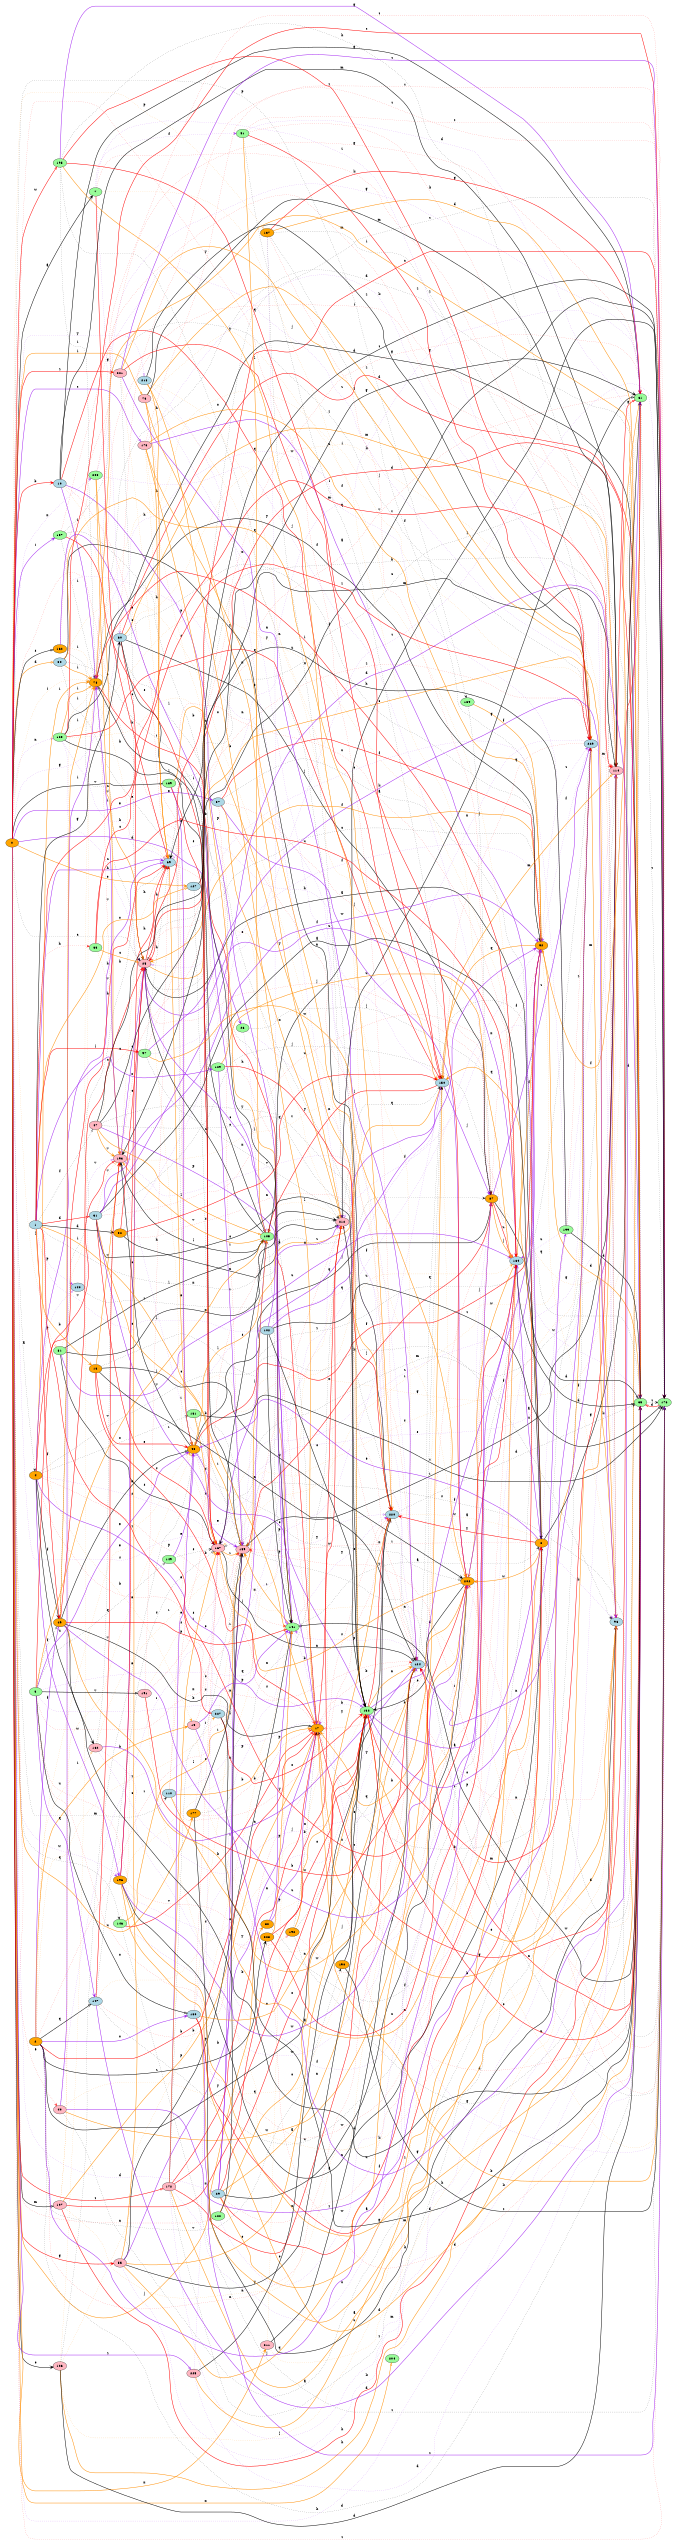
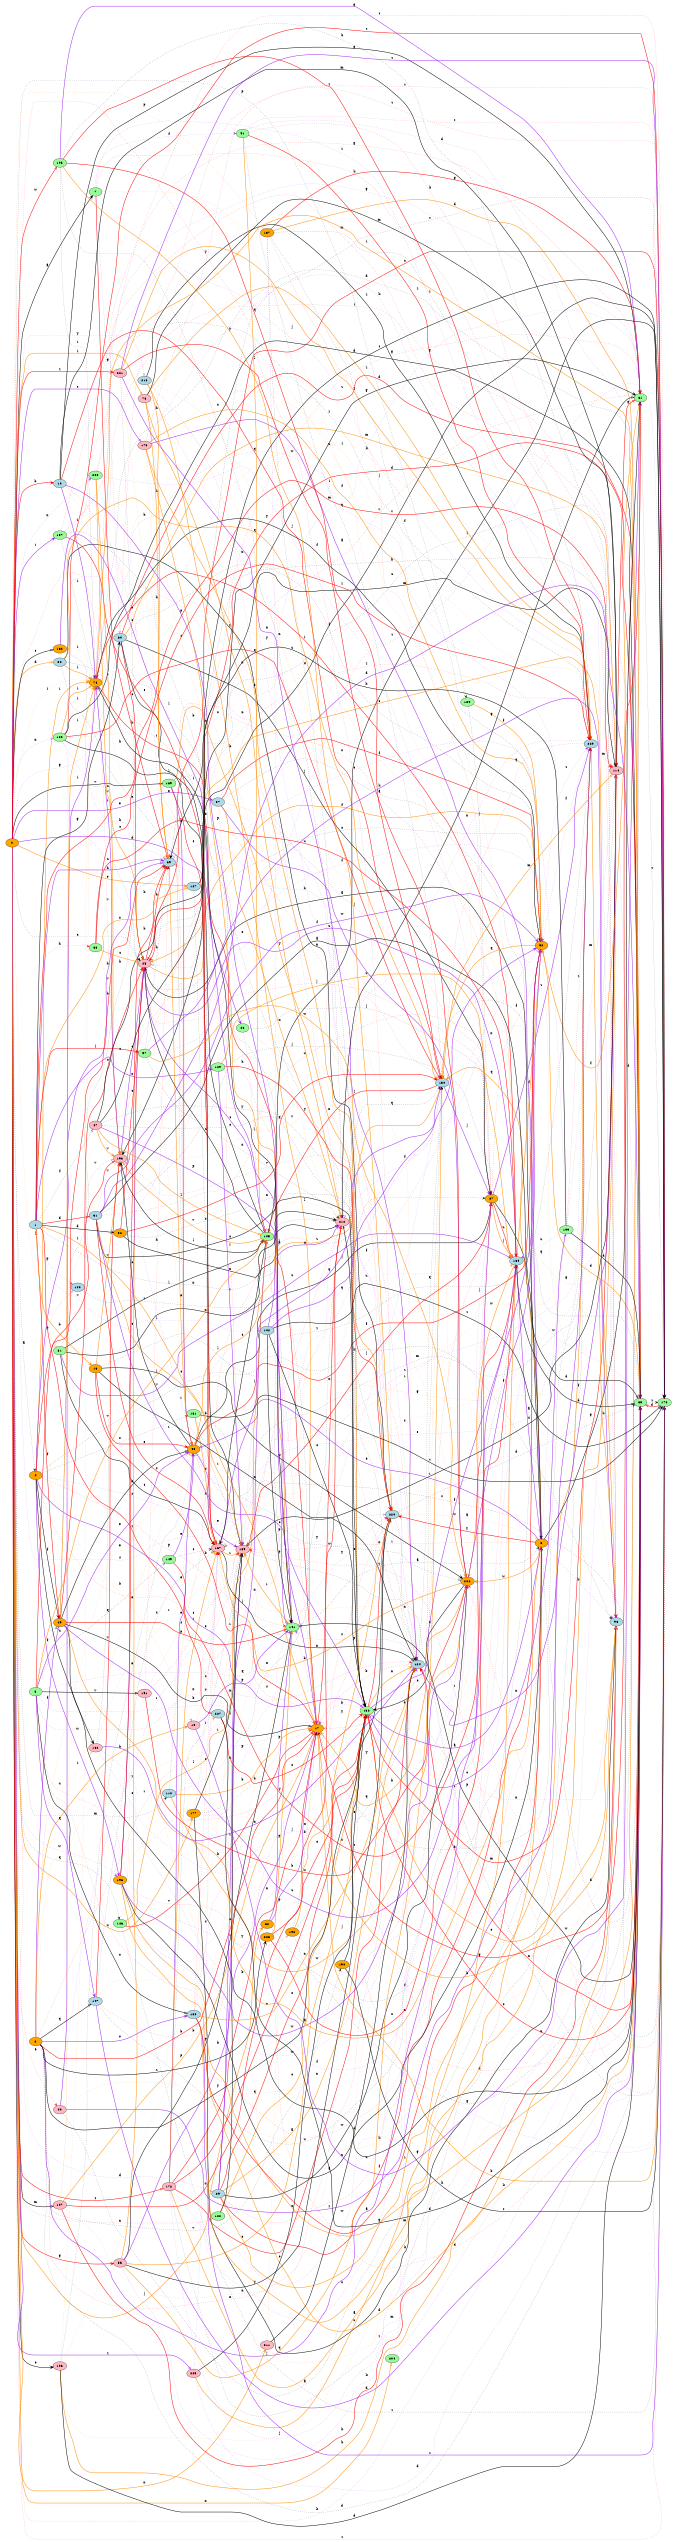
edge "32" -> "124": color red -> black
edge "40" -> "202": removed, label "w"
